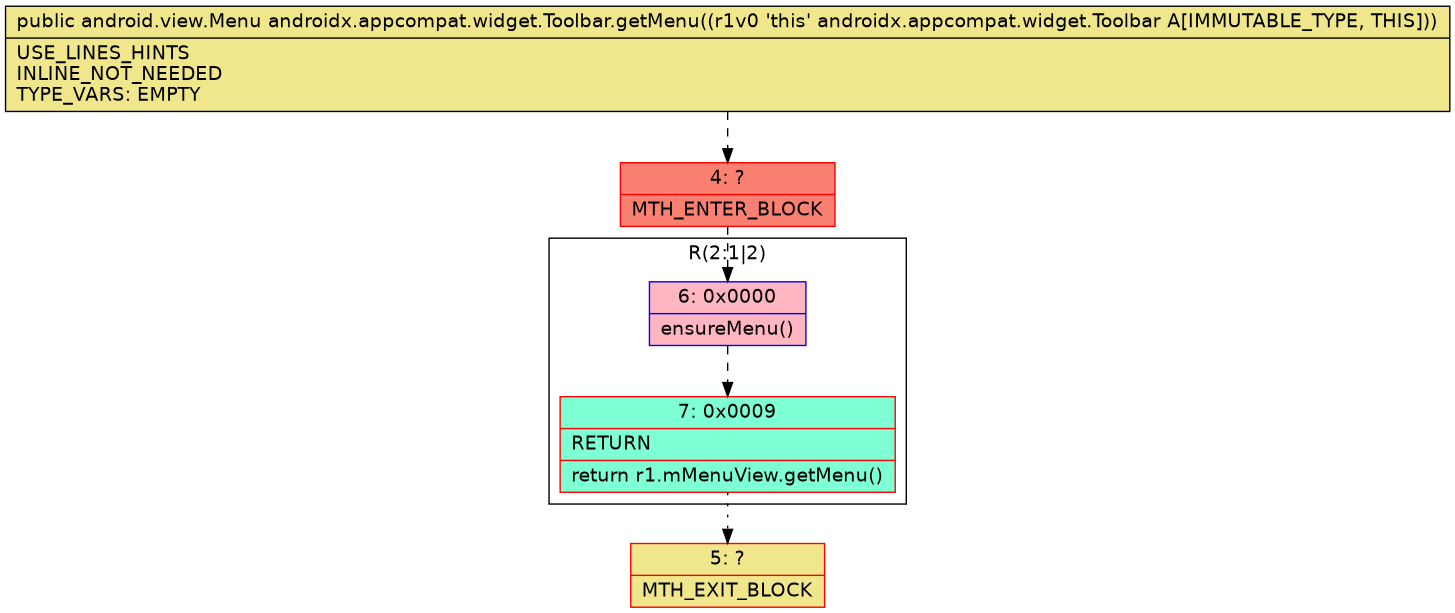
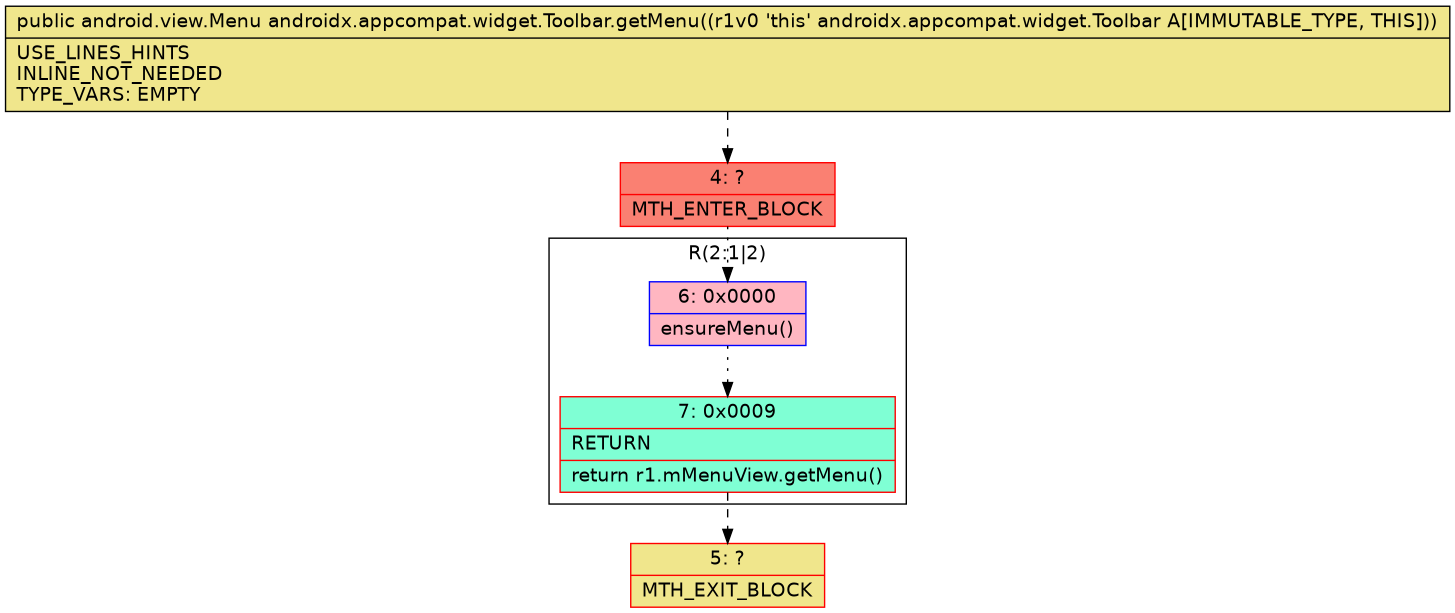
edge "4: ?" -> "6: 0x0000": style dashed -> dotted
edge "6: 0x0000" -> "7: 0x0009": style dashed -> dotted
edge "7: 0x0009" -> "5: ?": style dotted -> dashed
